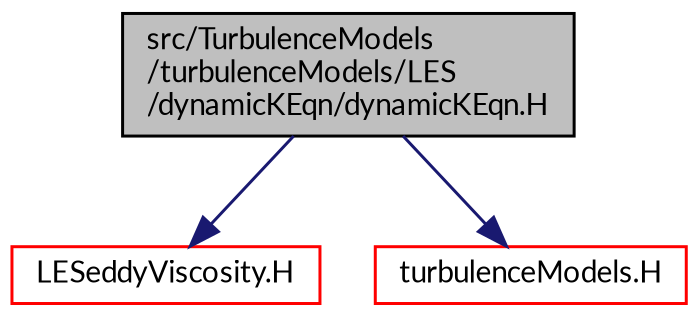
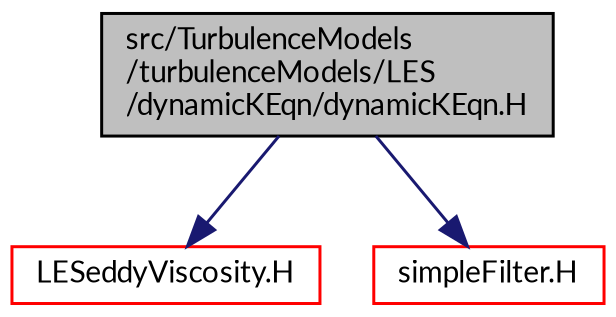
node "turbulenceModels.H": label "turbulenceModels.H" -> "simpleFilter.H"
